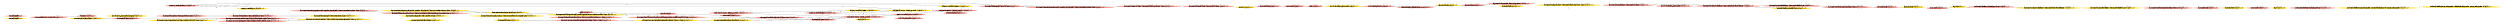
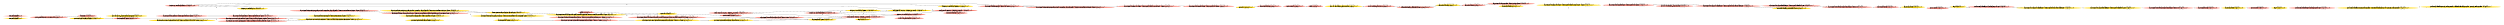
node "supervisor.start()@@@22@@@['1', '1', '1']": fillcolor salmon -> gold
node "EasyMock.expectLastCall().anyTimes()@@@13@@@['1', '1', '0']": fillcolor salmon -> gold
